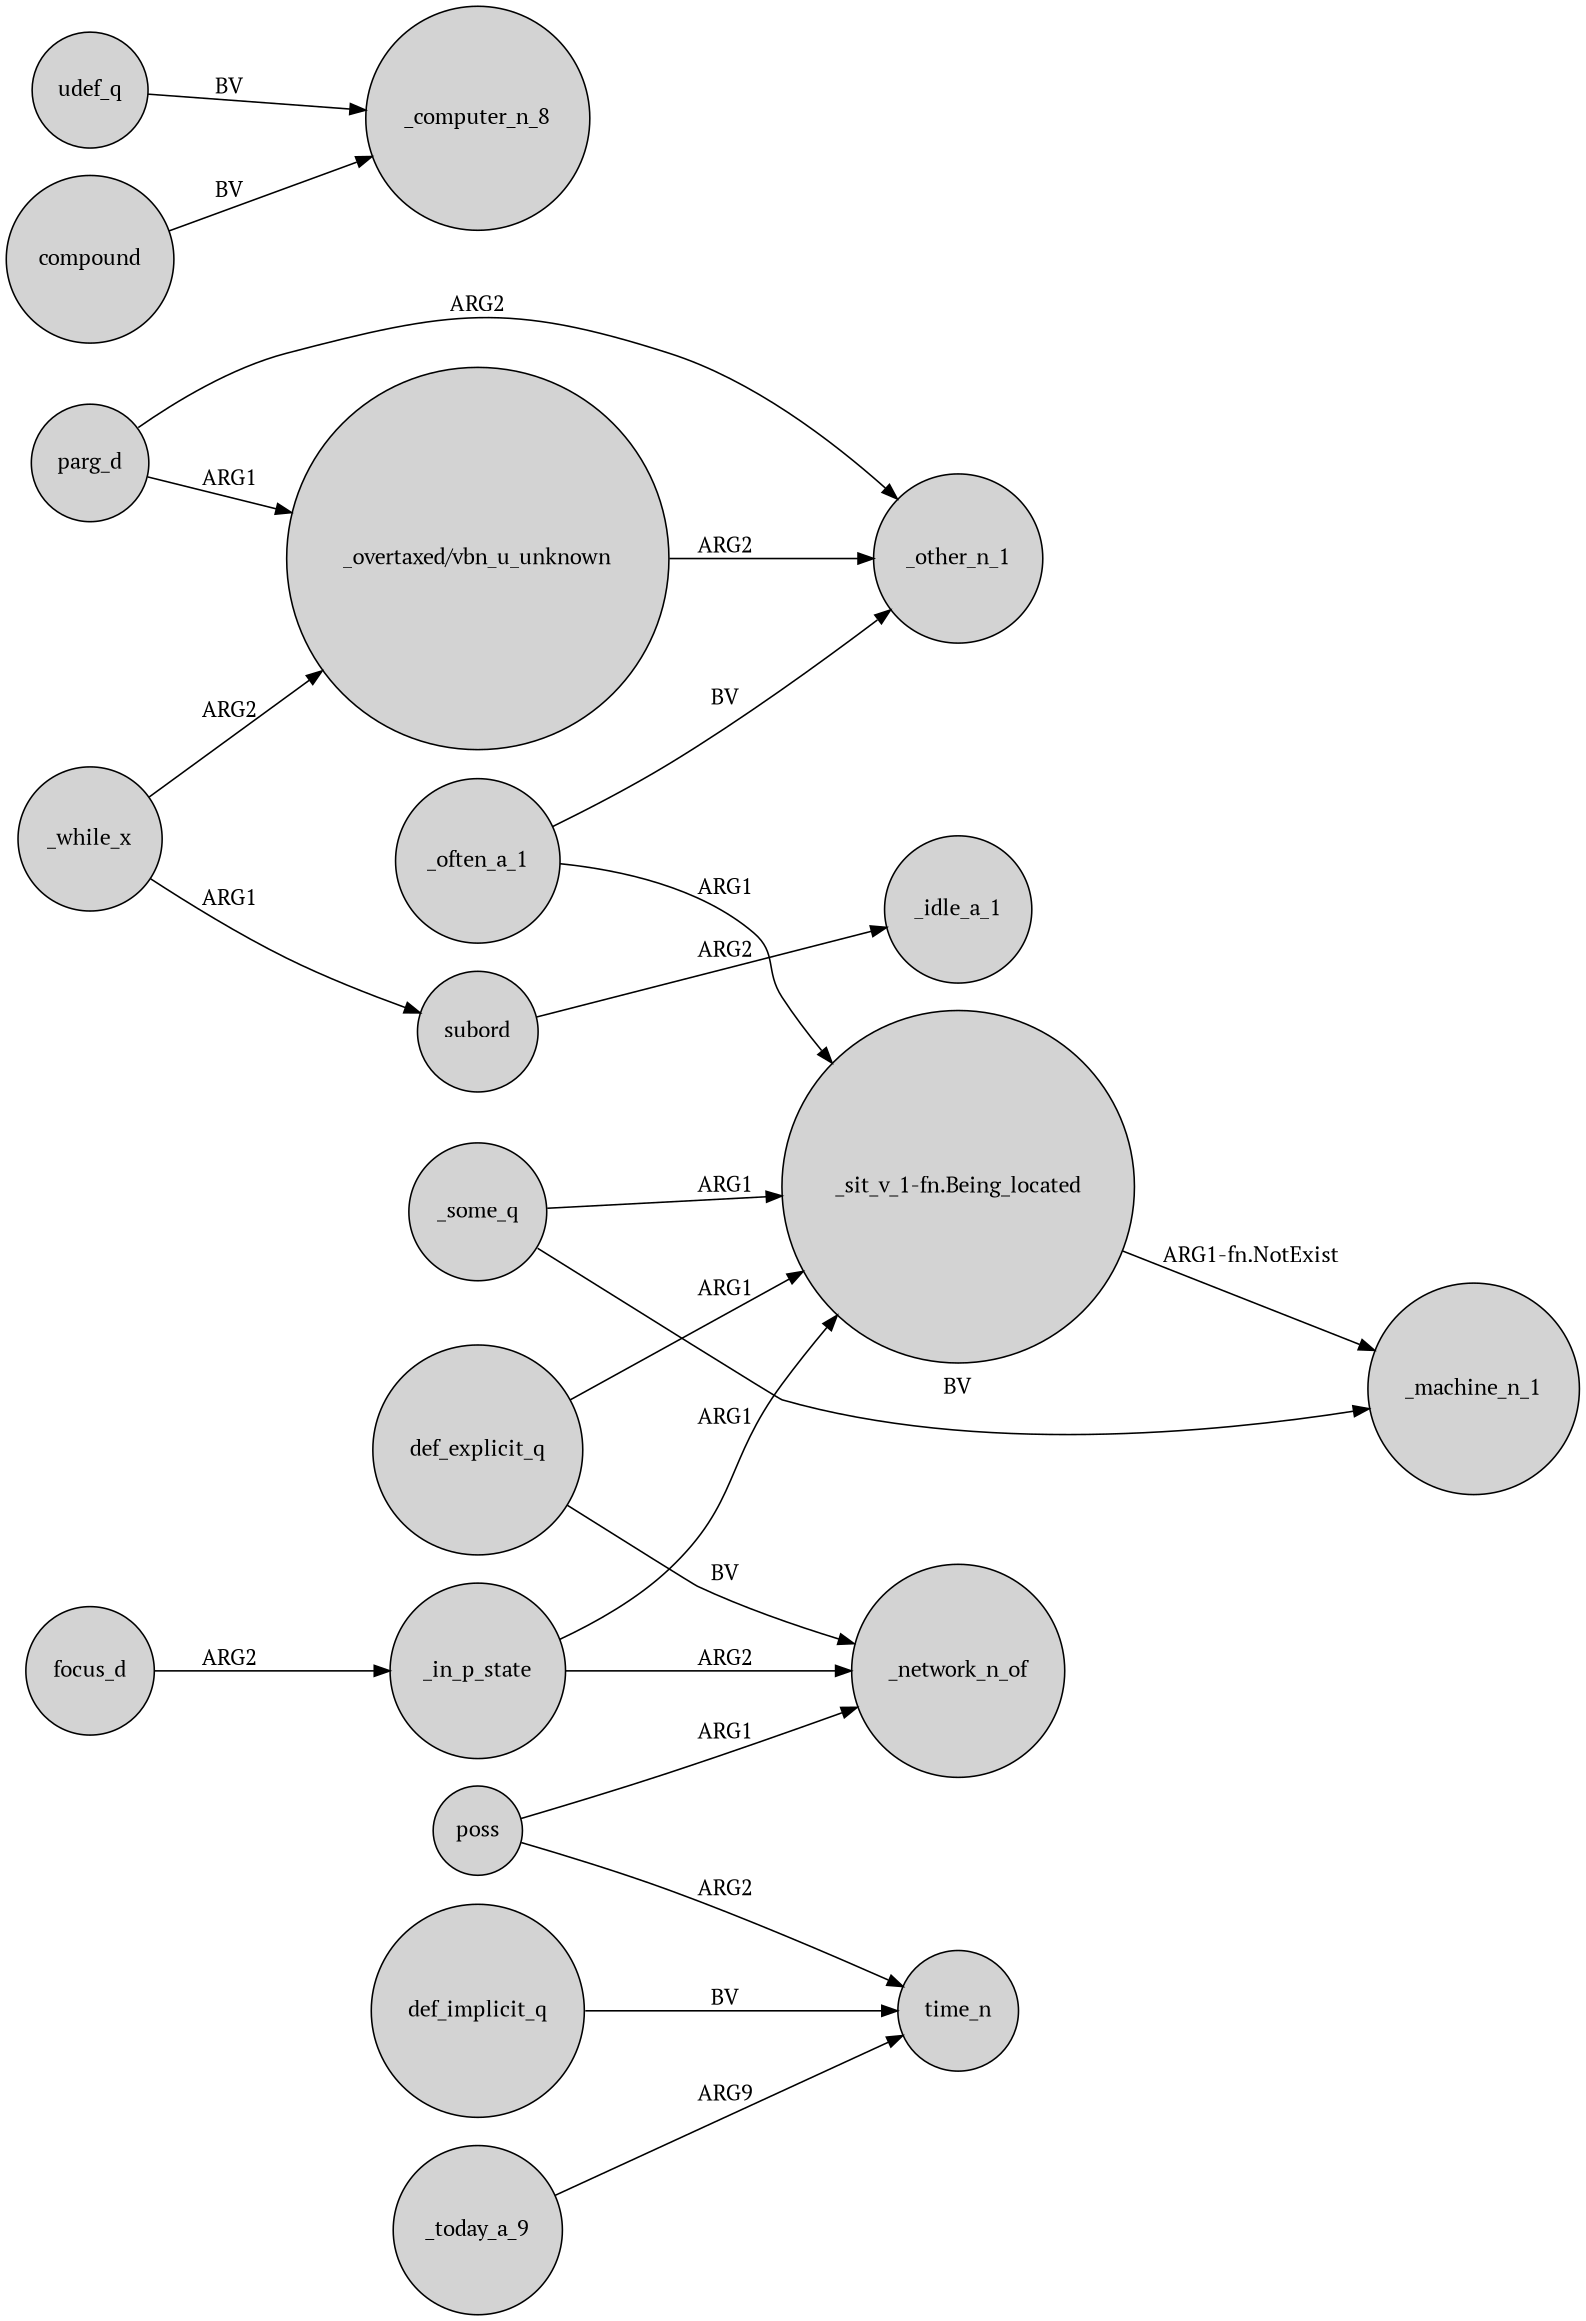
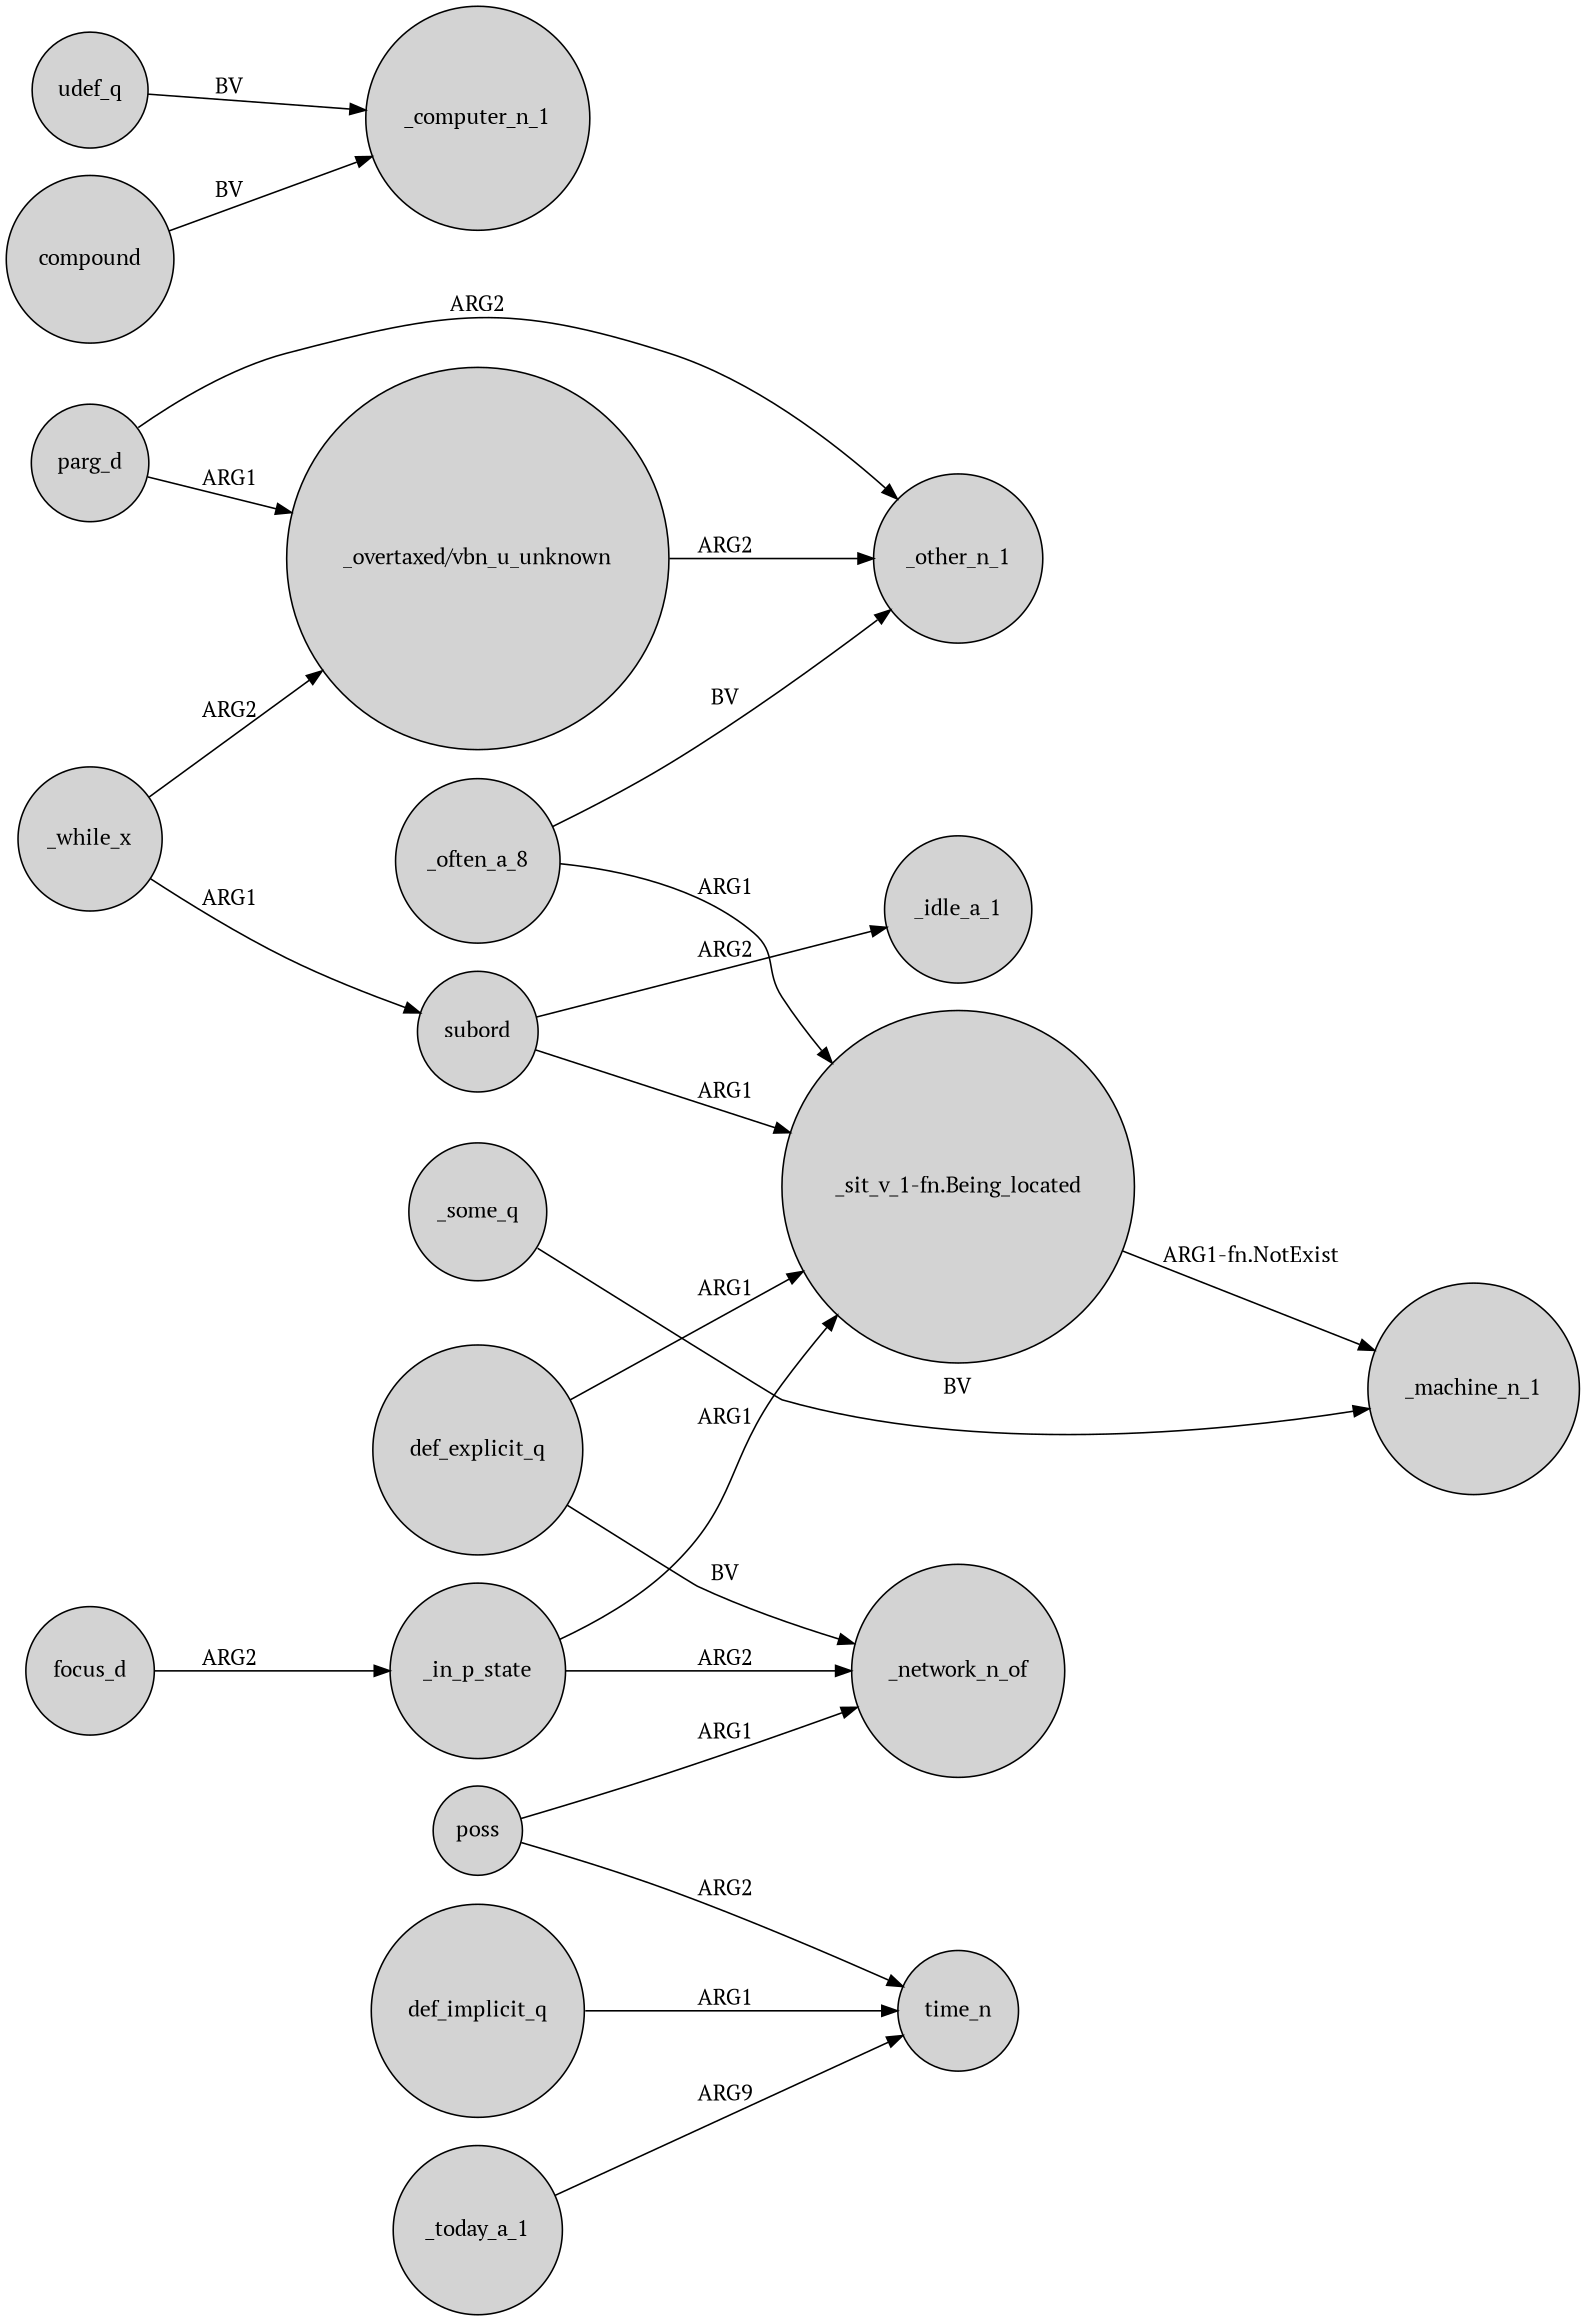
node "_computer_n_8": label "_computer_n_8" -> "_computer_n_1"
node "_often_a_1": label "_often_a_1" -> "_often_a_8"
edge "_some_q" -> "_sit_v_1-fn.Being_located": now "subord" -> "_sit_v_1-fn.Being_located"
edge "def_implicit_q" -> "time_n": label "BV" -> "ARG1"
node "_today_a_9": label "_today_a_9" -> "_today_a_1"
